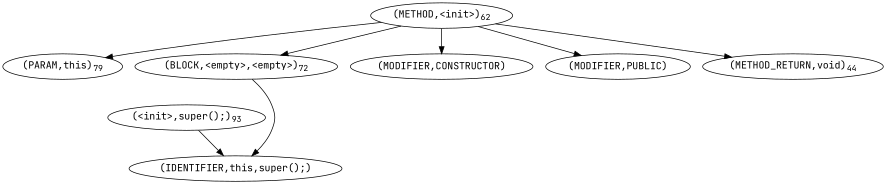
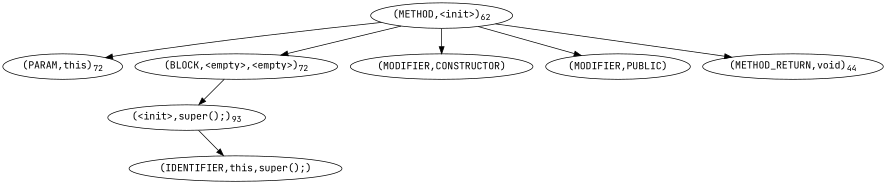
node "(PARAM,this)": text "79" -> "72"
edge "(BLOCK,<empty>,<empty>)" -> "(IDENTIFIER,this,super();)": now "(BLOCK,<empty>,<empty>)" -> "(<init>,super();)"
